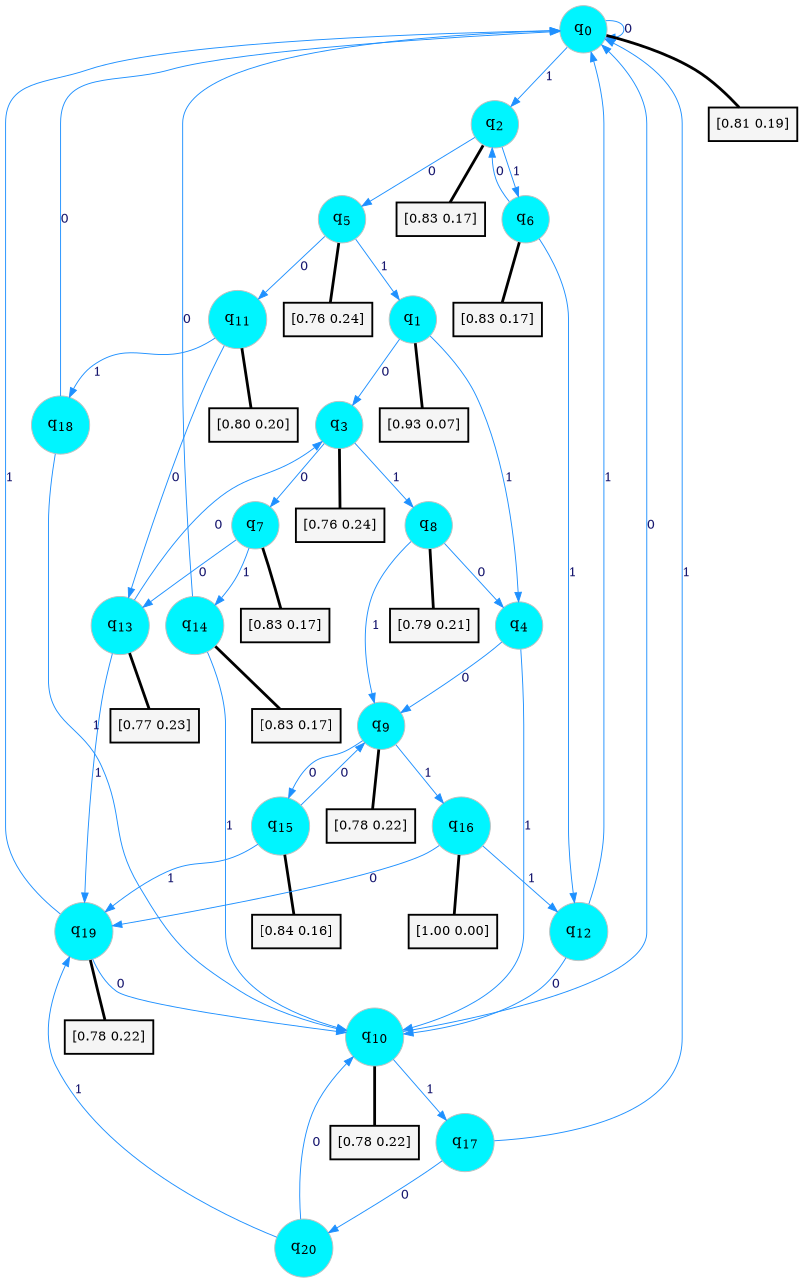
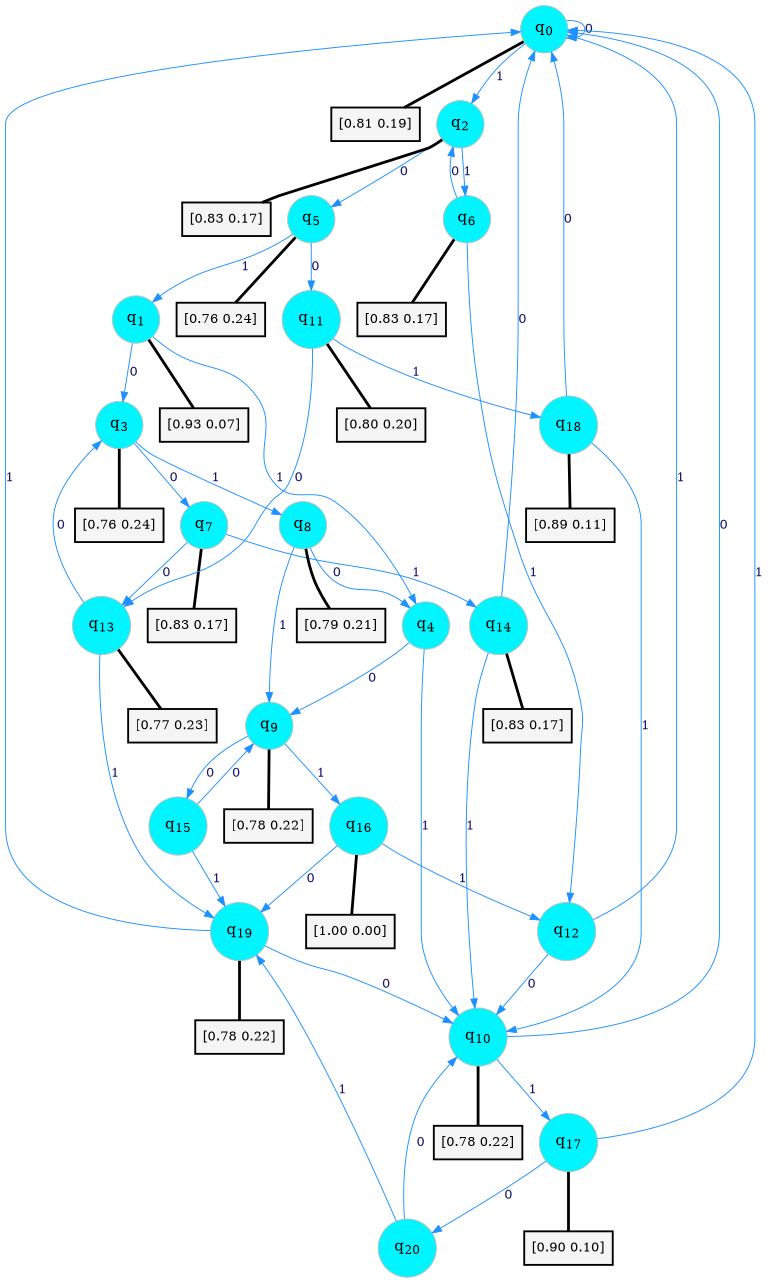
node "[0.89 0.11]": added
node "[0.84 0.16]": removed
node "[0.90 0.10]": added
